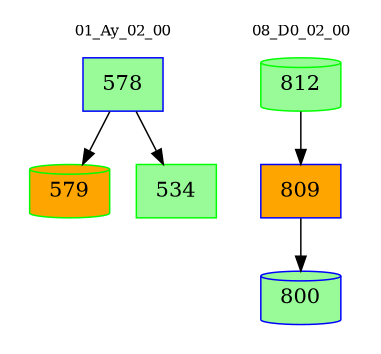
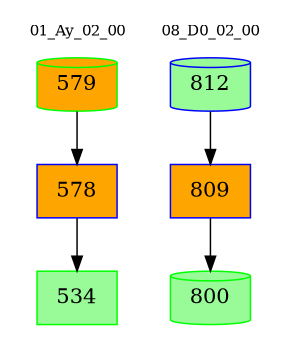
node "578": fillcolor palegreen -> orange
node "812": color green -> blue
edge "578" -> "579": reversed
node "800": color blue -> green
